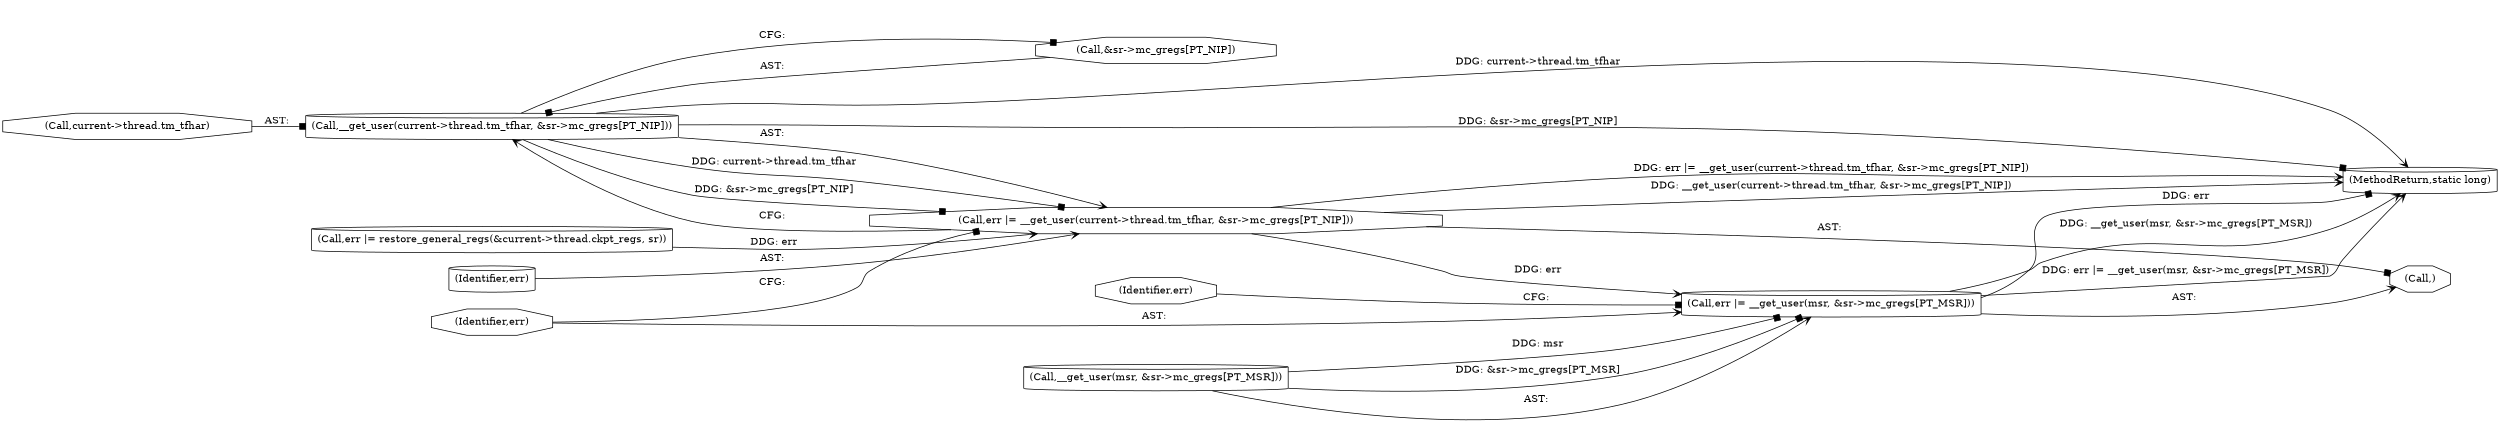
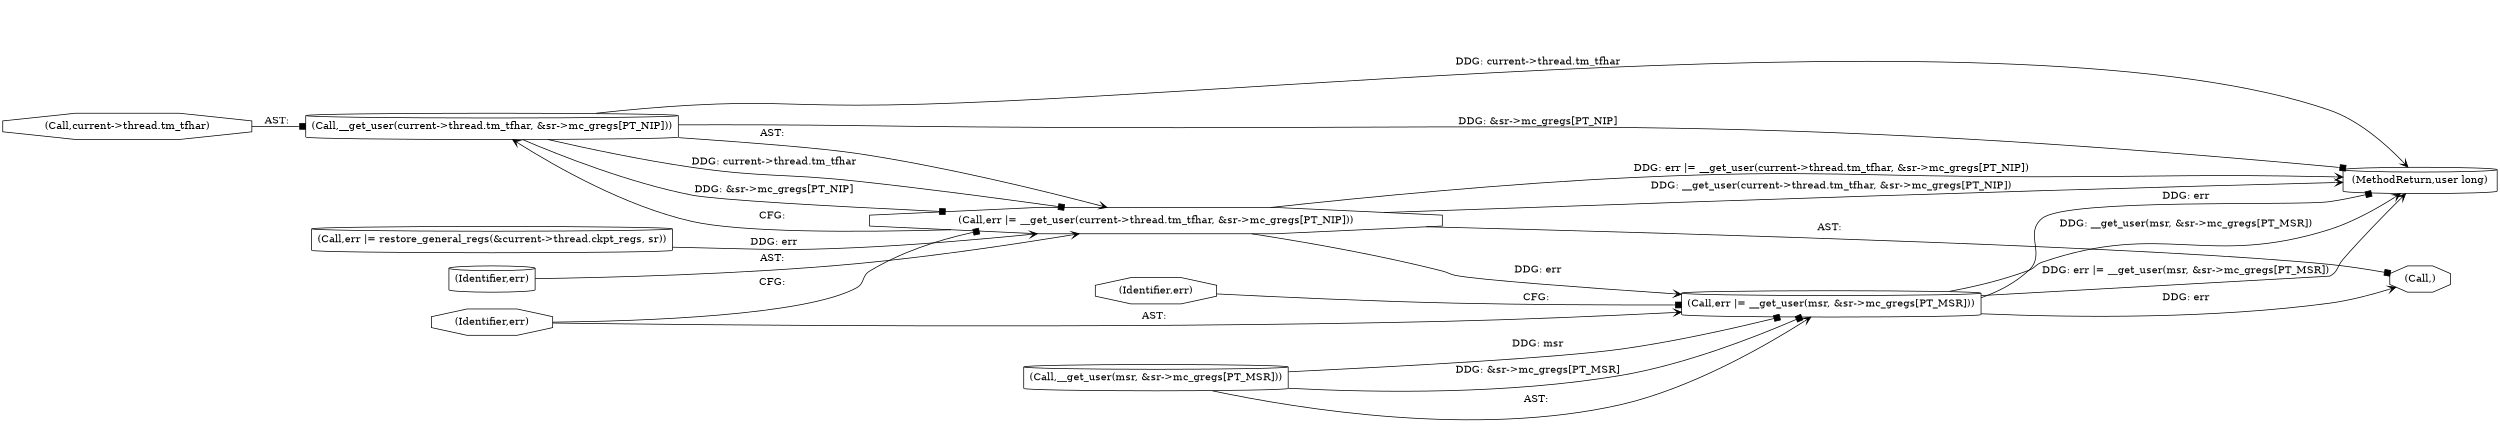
node "(Call,&sr->mc_gregs[PT_NIP])": removed
node "(MethodReturn,static long)": label "(MethodReturn,static long)" -> "(MethodReturn,user long)"
edge "(Call,err |= __get_user(msr, &sr->mc_gregs[PT_MSR]))" -> "(Call,)": label "AST: " -> "DDG: err"
